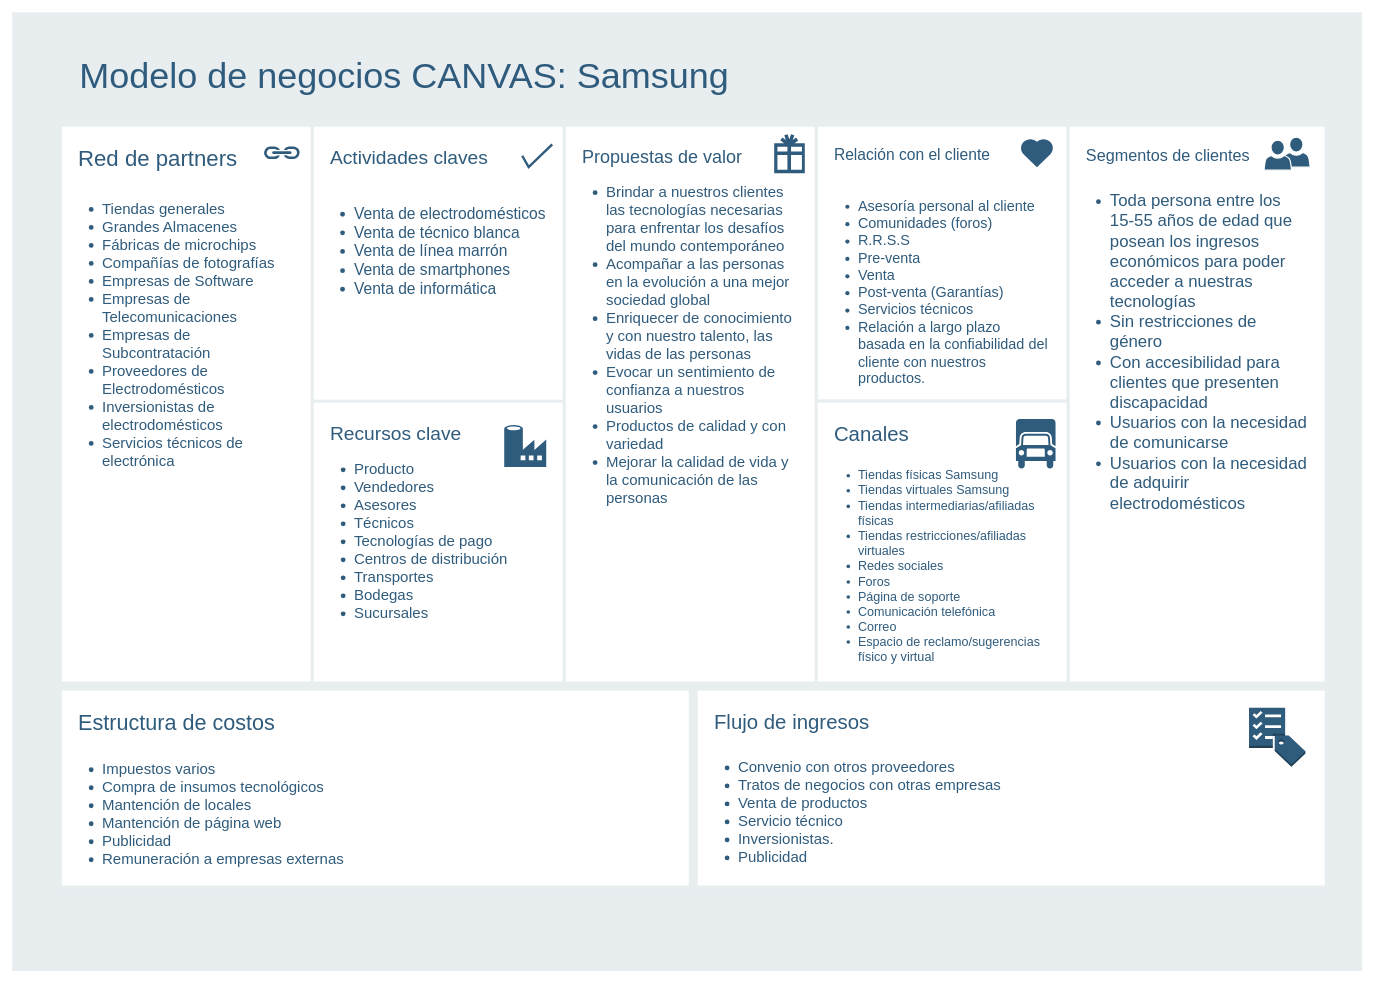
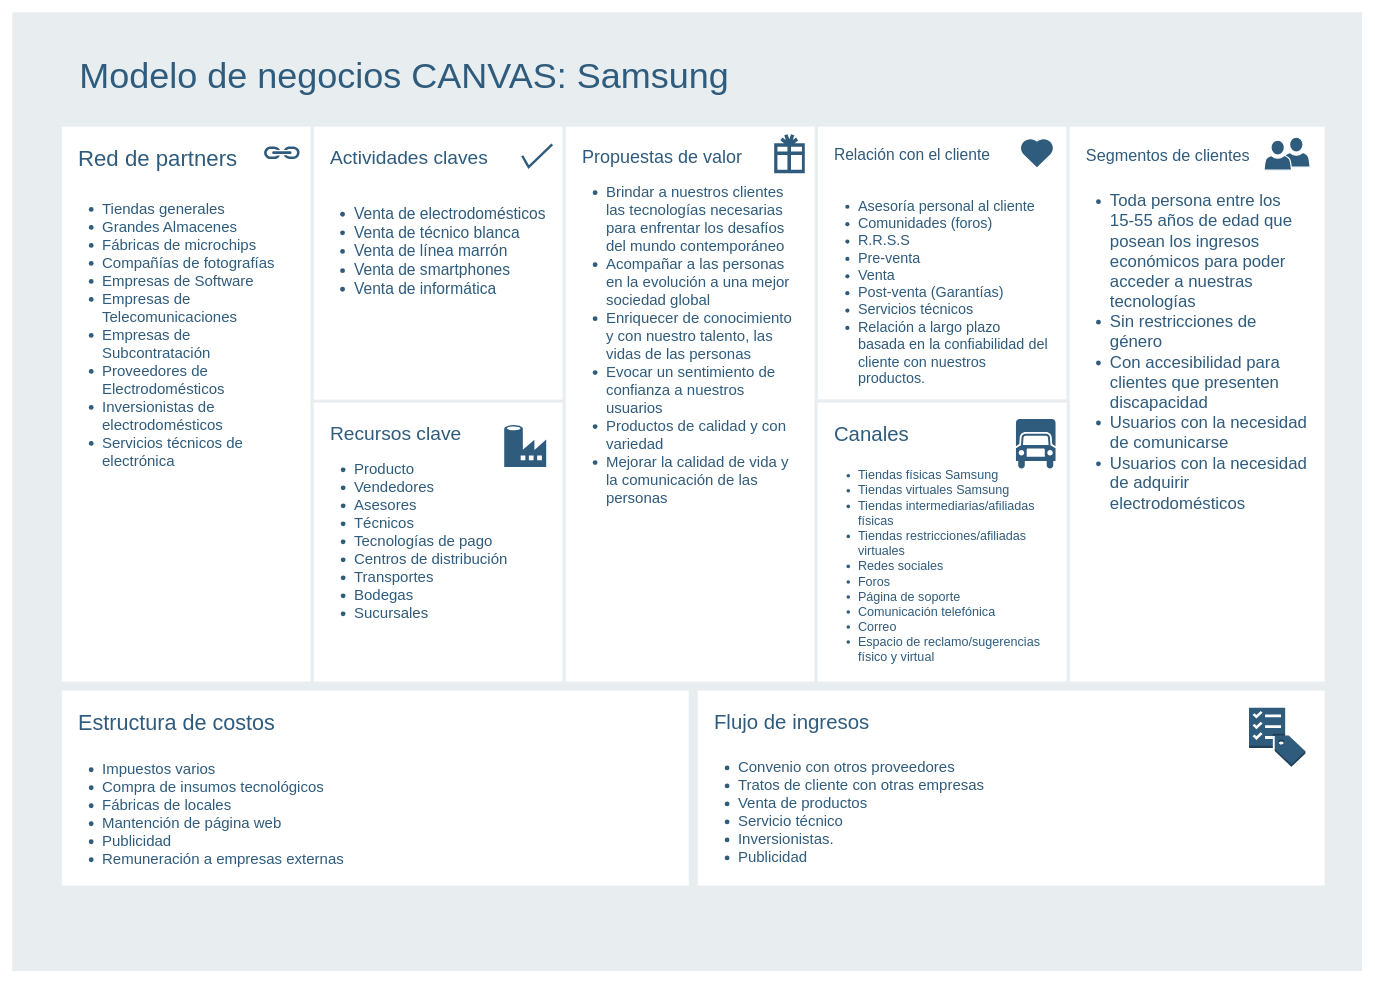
node "Estructura de costos Impuestos varios Compra de insumos tecnológicos Mantención de locales Mantención de página web Publicidad Remuneración a empresas externas": label "Estructura de costos Impuestos varios Compra de insumos tecnológicos Mantención de locales Mantención de página web Publicidad Remuneración a empresas externas" -> "Estructura de costos Impuestos varios Compra de insumos tecnológicos Fábricas de locales Mantención de página web Publicidad Remuneración a empresas externas"
node "Flujo de ingresos Convenio con otros proveedores Tratos de negocios con otras empresas Venta de productos Servicio técnico Inversionistas. Publicidad": label "Flujo de ingresos Convenio con otros proveedores Tratos de negocios con otras empresas Venta de productos Servicio técnico Inversionistas. Publicidad" -> "Flujo de ingresos Convenio con otros proveedores Tratos de cliente con otras empresas Venta de productos Servicio técnico Inversionistas. Publicidad"
